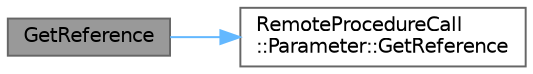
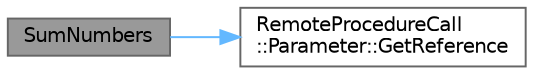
node "GetReference": label "GetReference" -> "SumNumbers"
